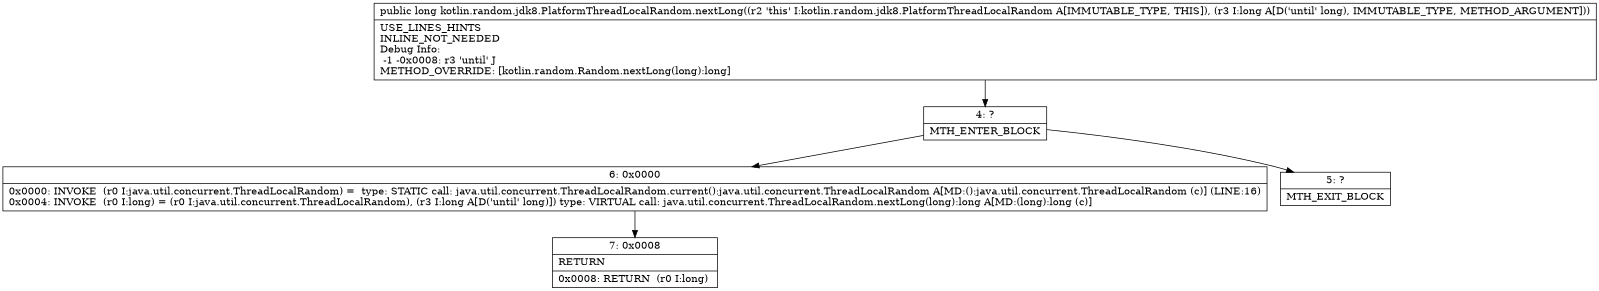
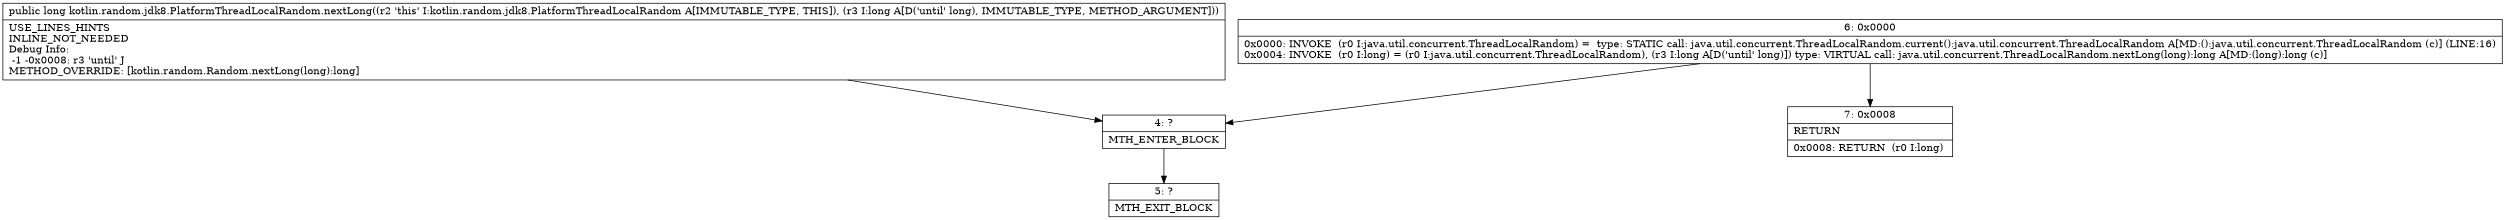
edge "4: ?" -> "6: 0x0000": reversed
